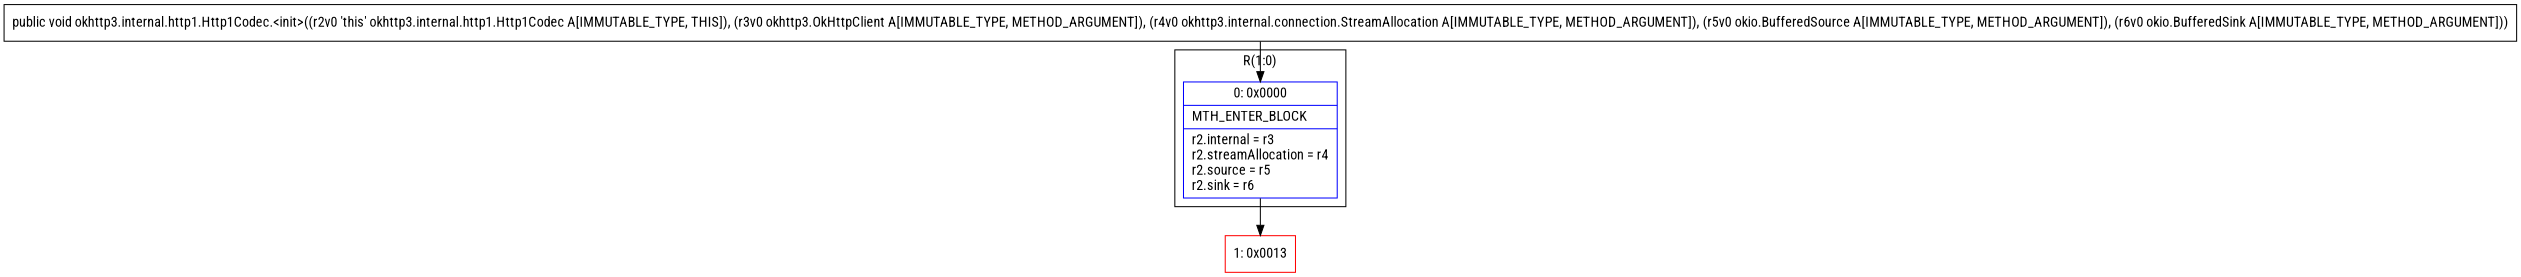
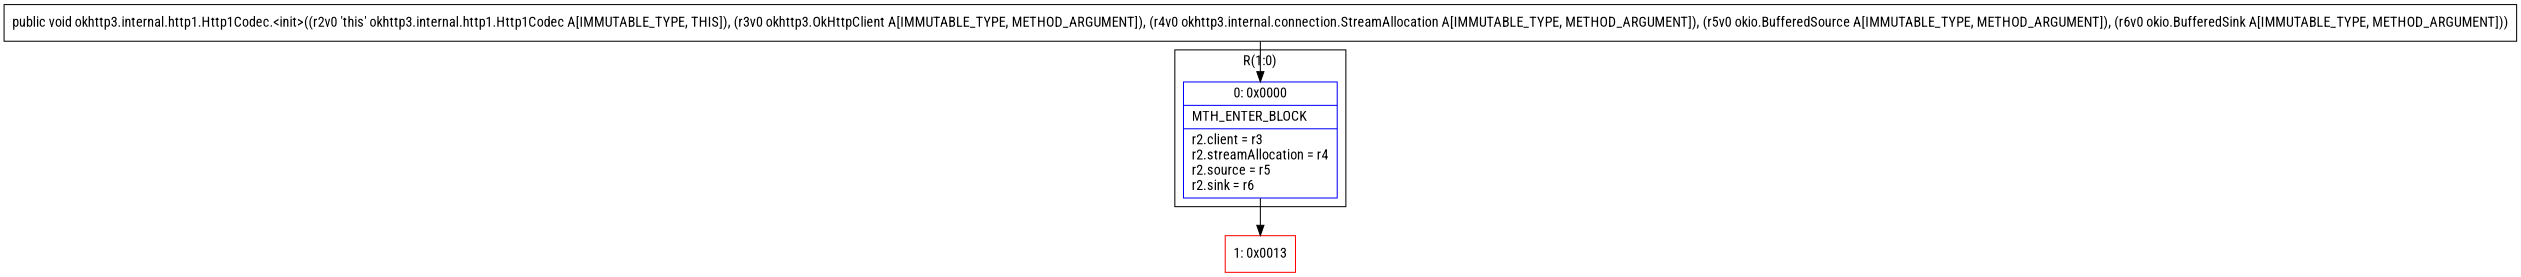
node "0: 0x0000": text "r2.internal = r3" -> "r2.client = r3"
